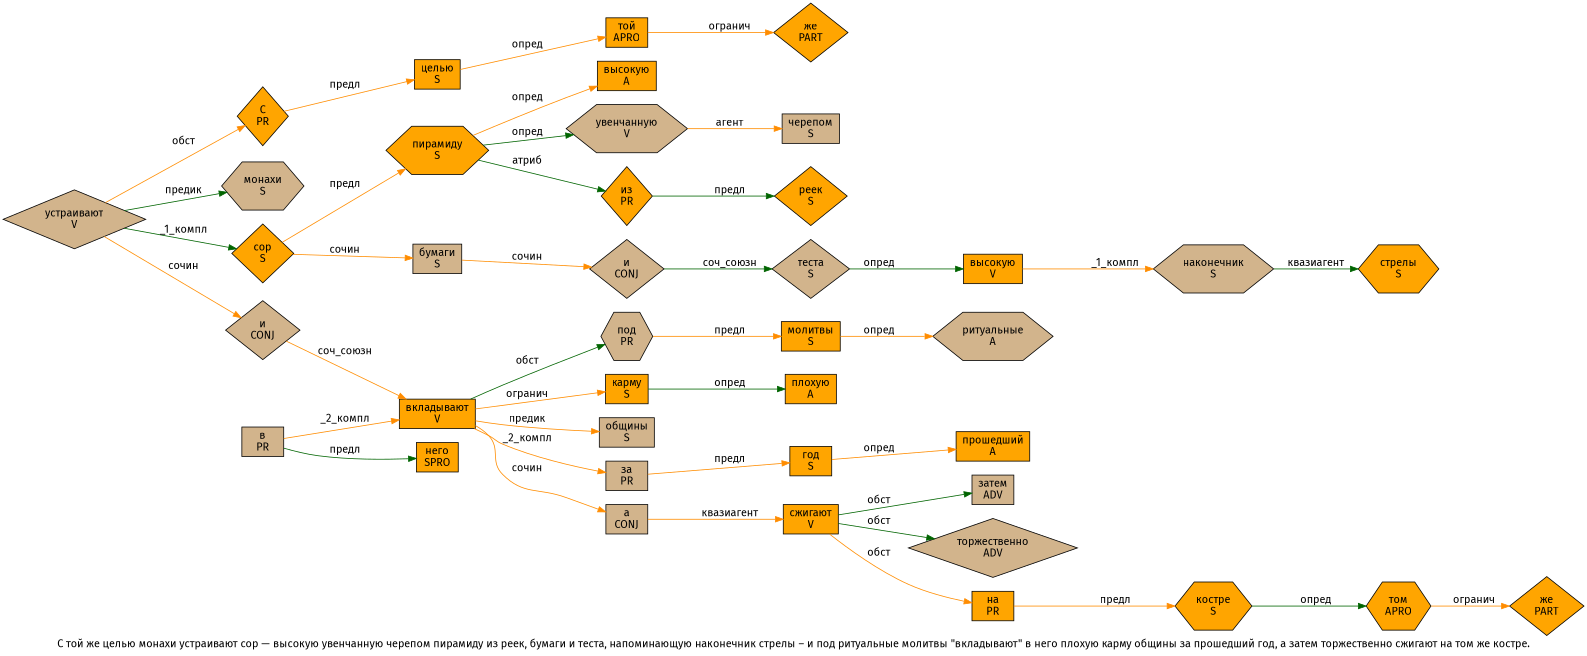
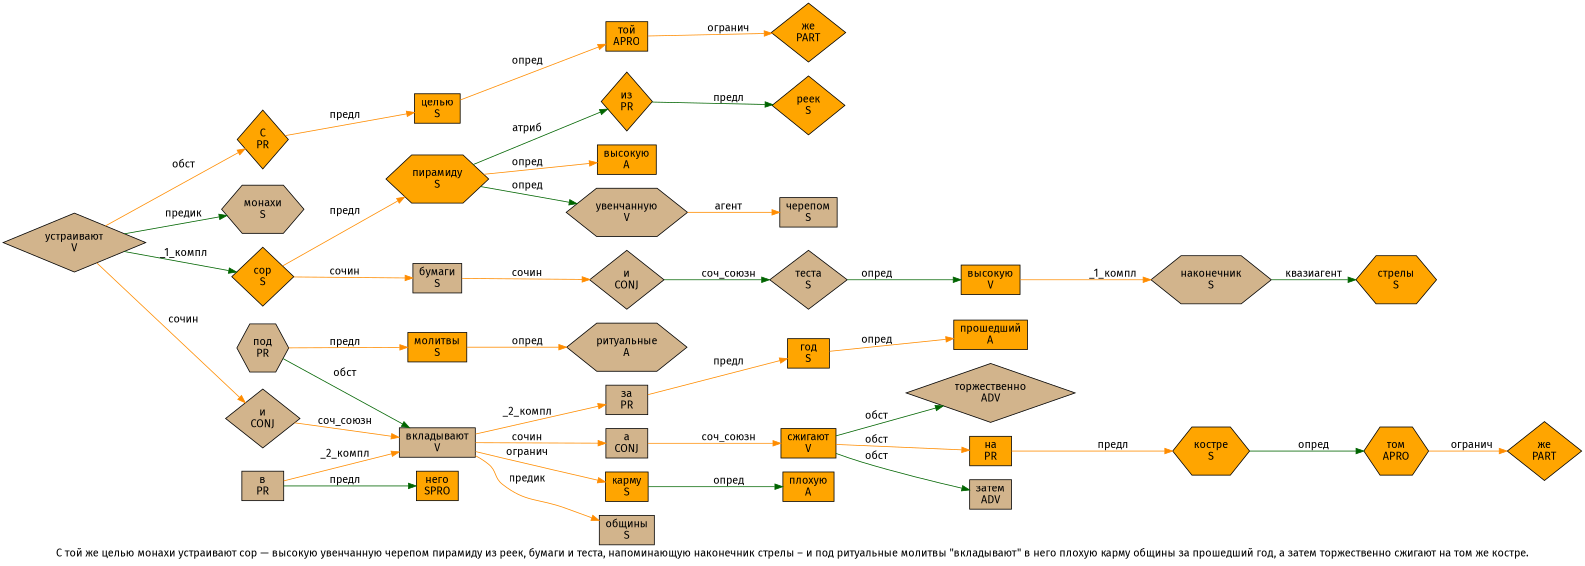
edge "вкладывают V" -> "под PR": reversed
node "вкладывают V": fillcolor orange -> tan
edge "а CONJ" -> "сжигают V": label "квазиагент" -> "соч_союзн"
